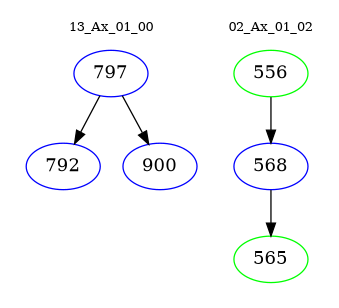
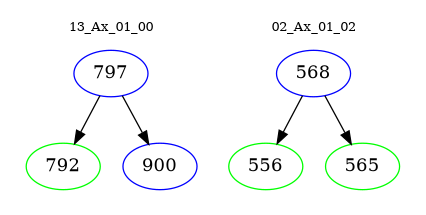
edge "556" -> "568": reversed
node "792": color blue -> green
